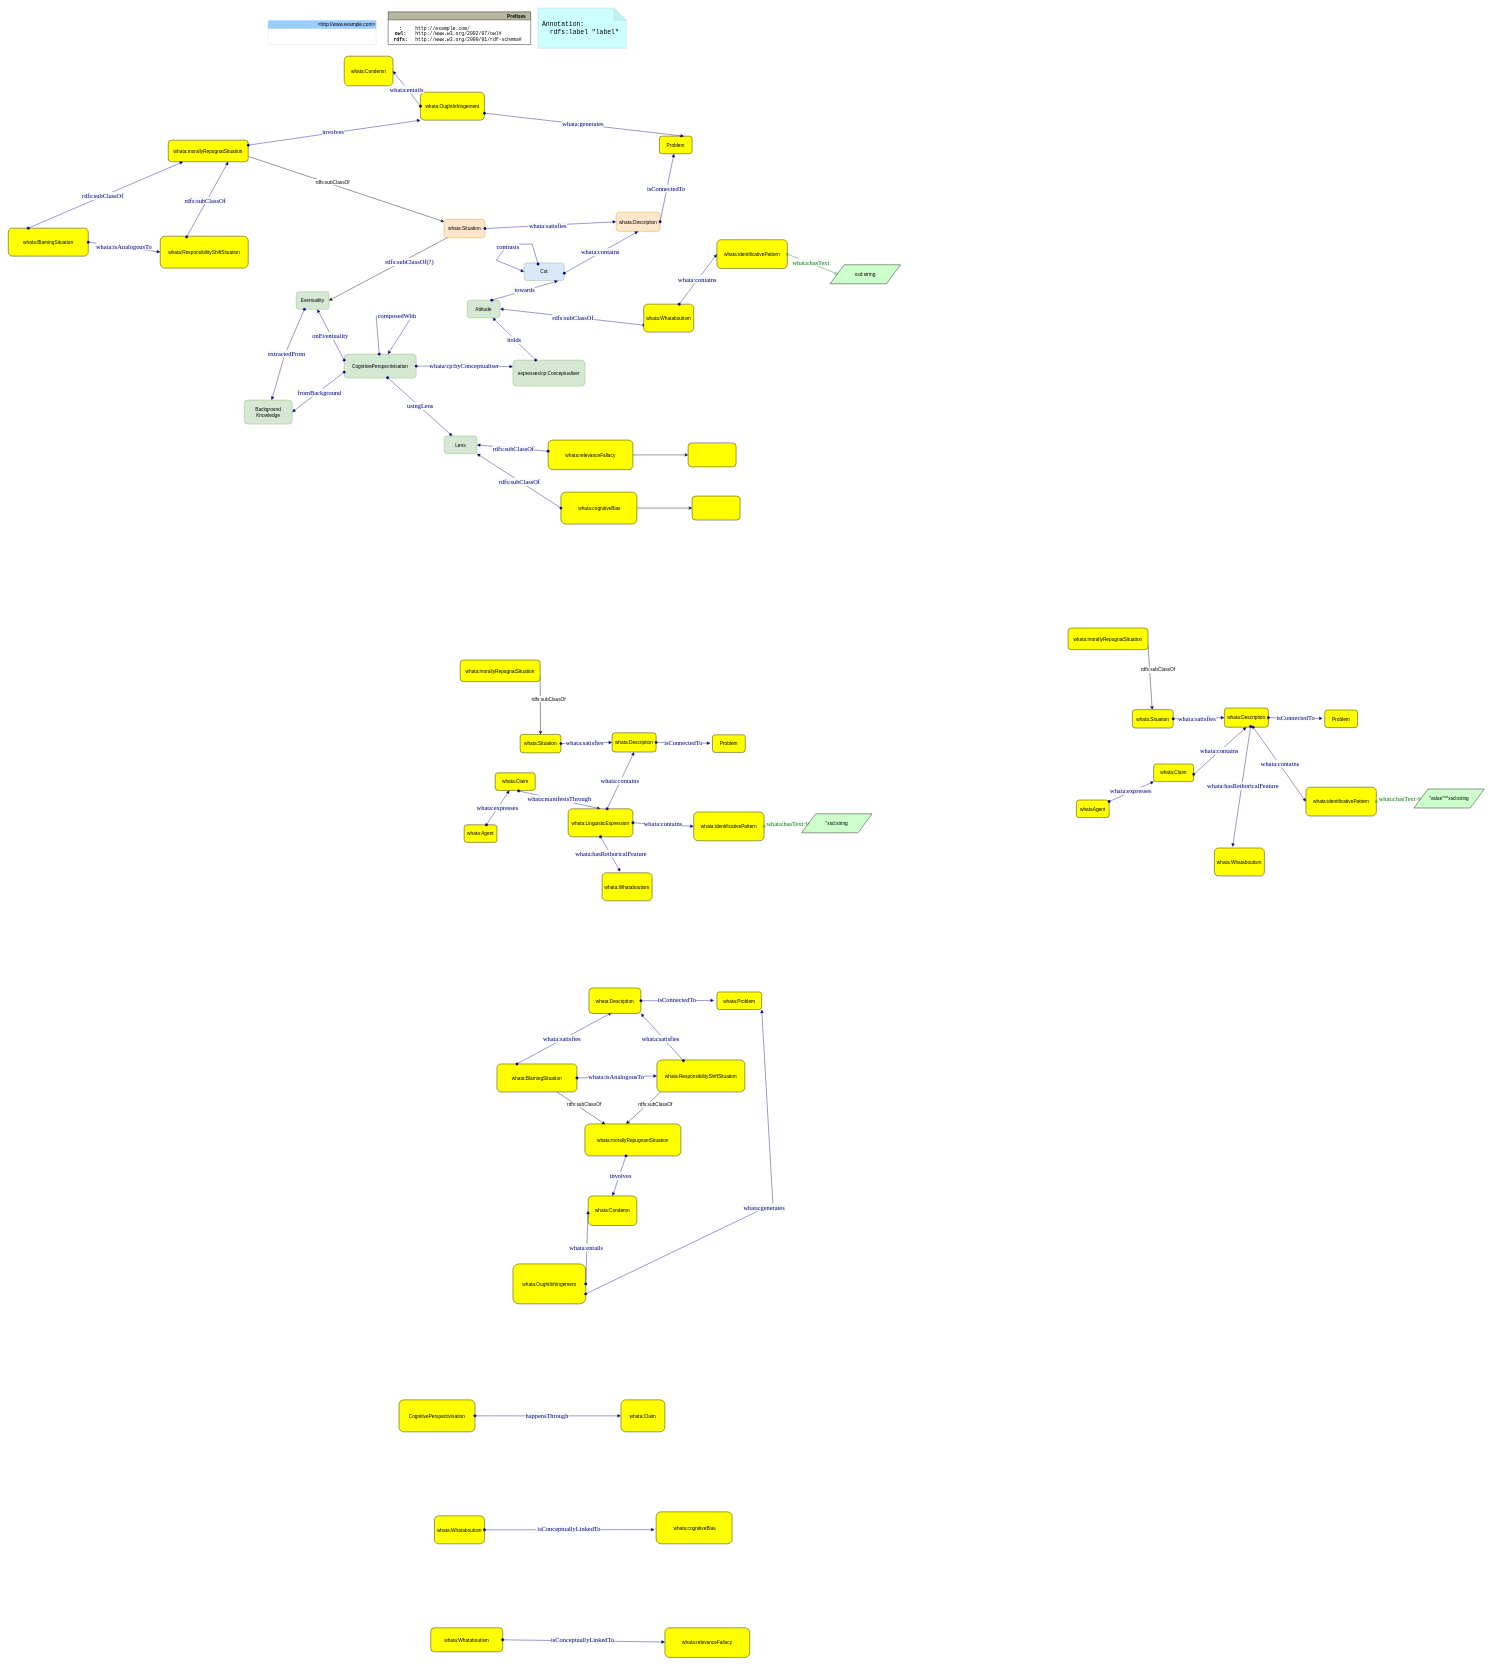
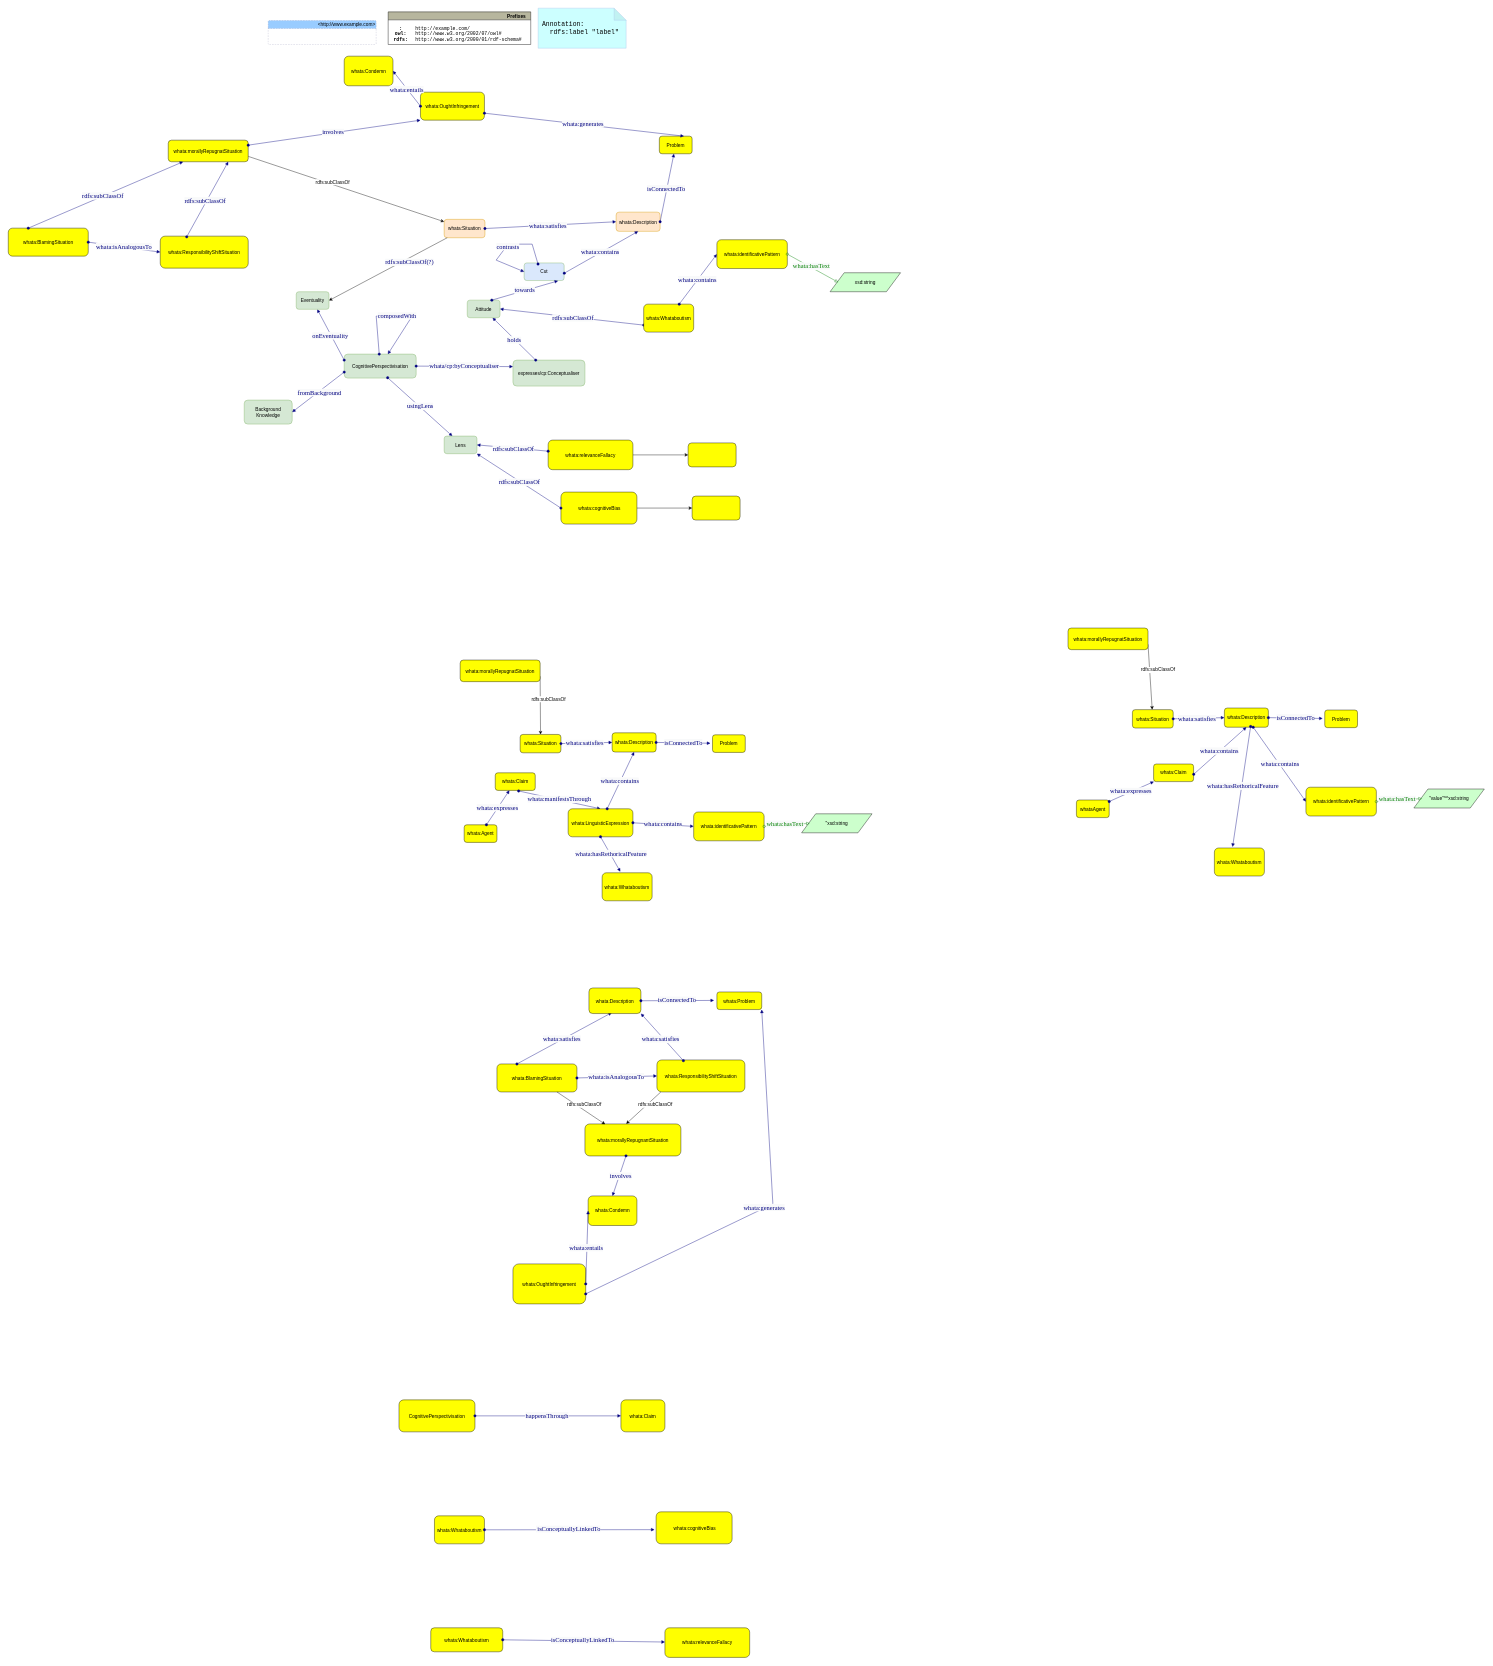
node "xsd:string": moved (865, 274) -> (865, 282)
edge "Eventuality" -- "Background Knowledge": removed, label "extractedFrom"
